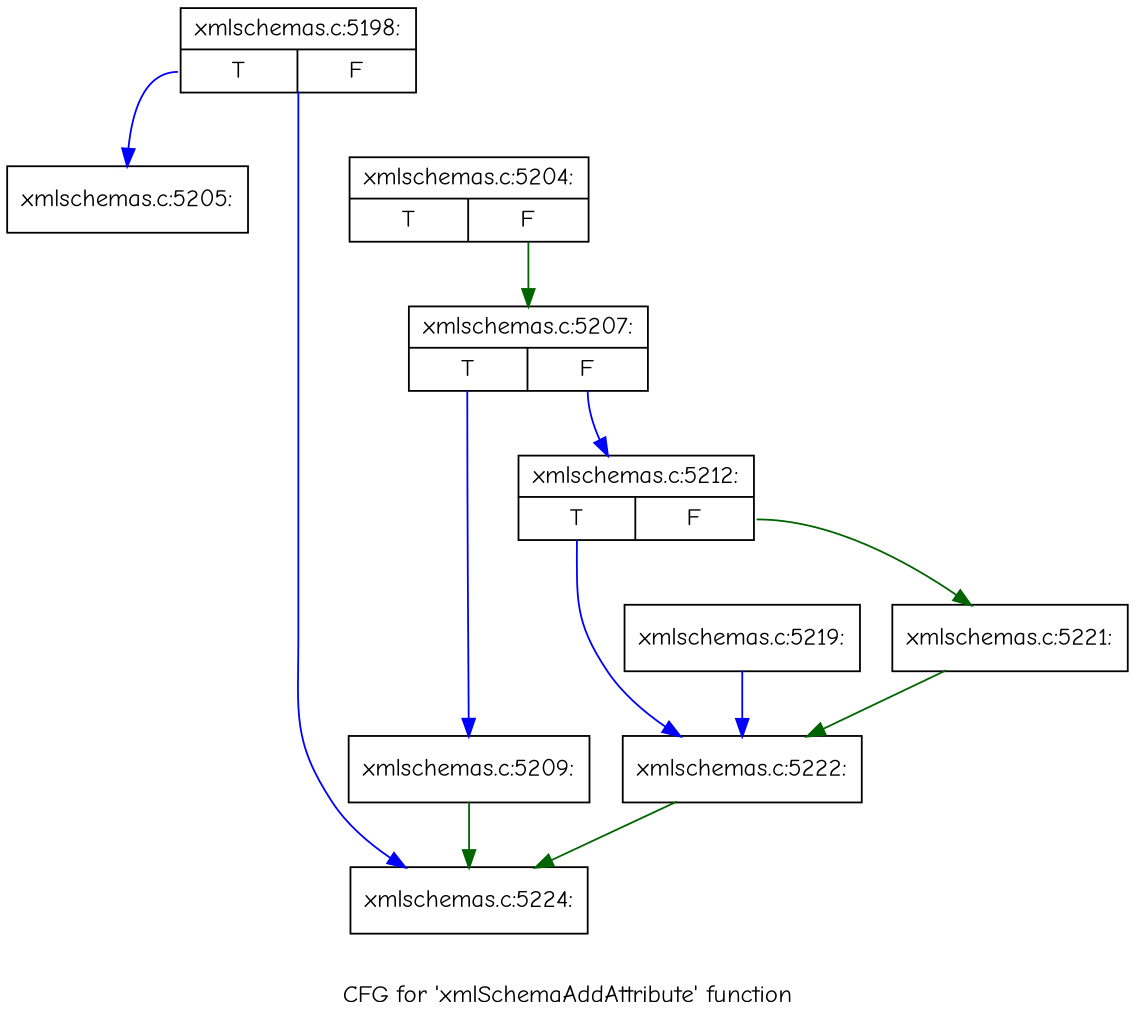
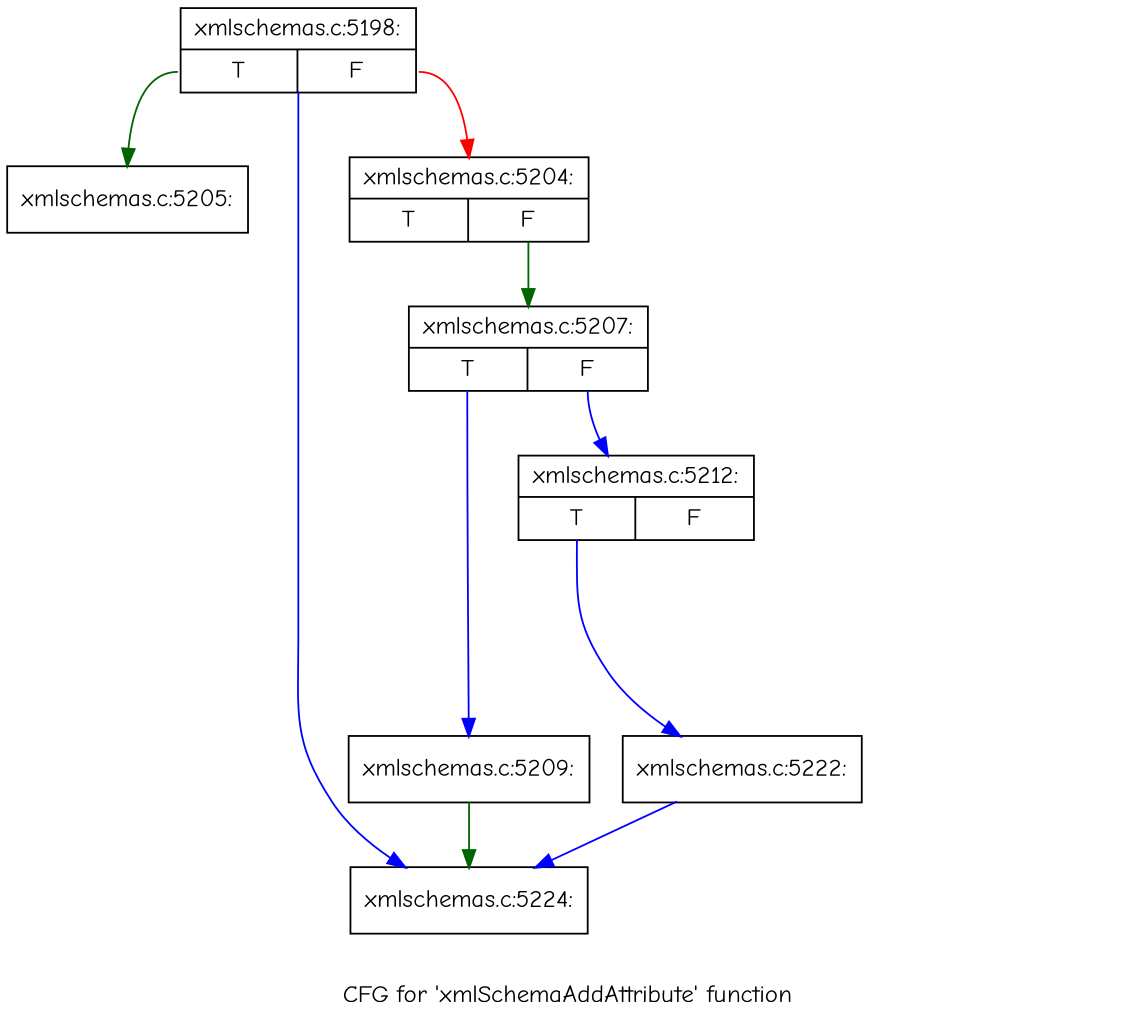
edge "xmlschemas.c:5198:" -> "xmlschemas.c:5204:": added
edge "xmlschemas.c:5198:" -> "xmlschemas.c:5205:": color blue -> darkgreen
node "xmlschemas.c:5219:": removed
node "xmlschemas.c:5221:": removed
edge "xmlschemas.c:5222:" -> "xmlschemas.c:5224:": color darkgreen -> blue
